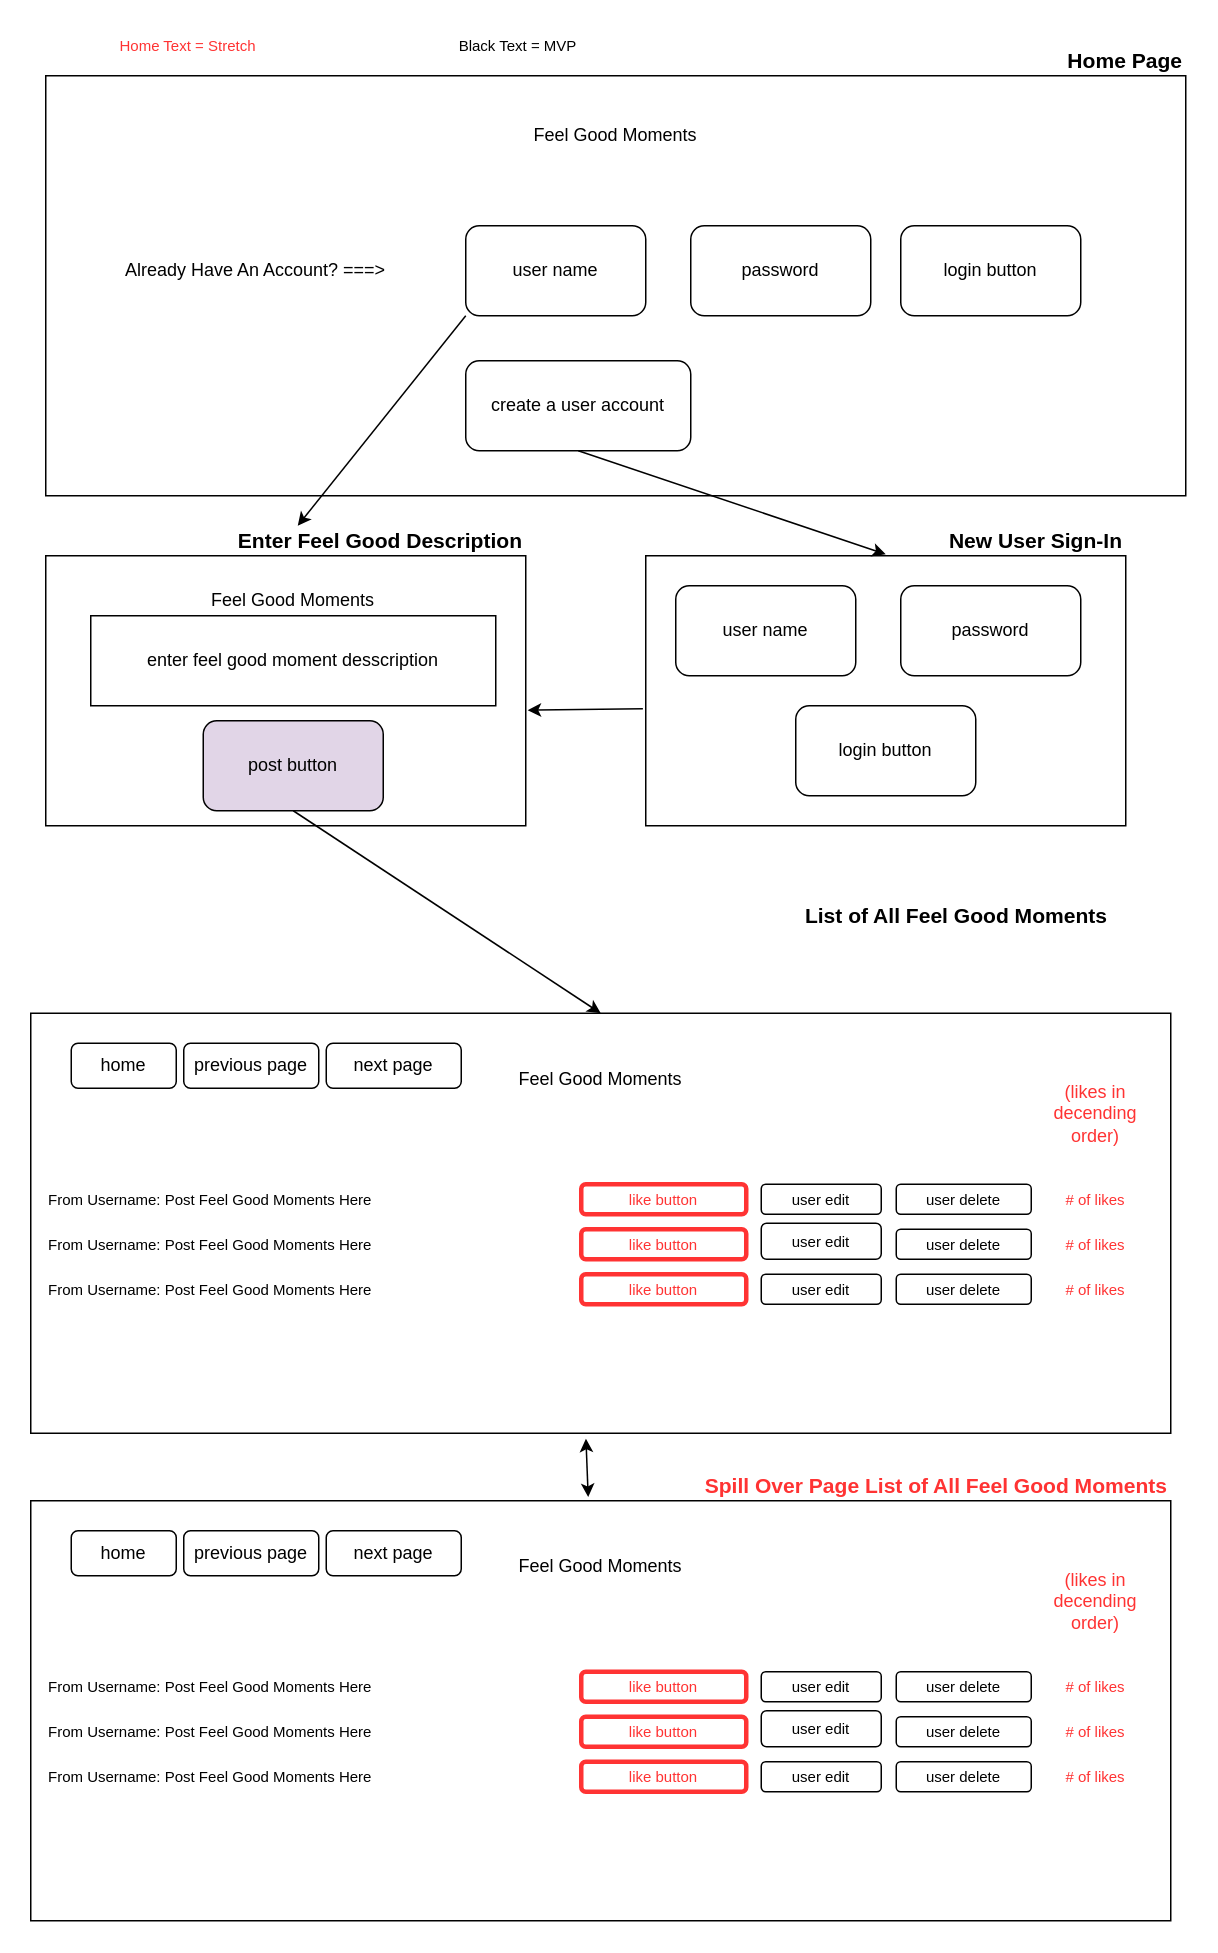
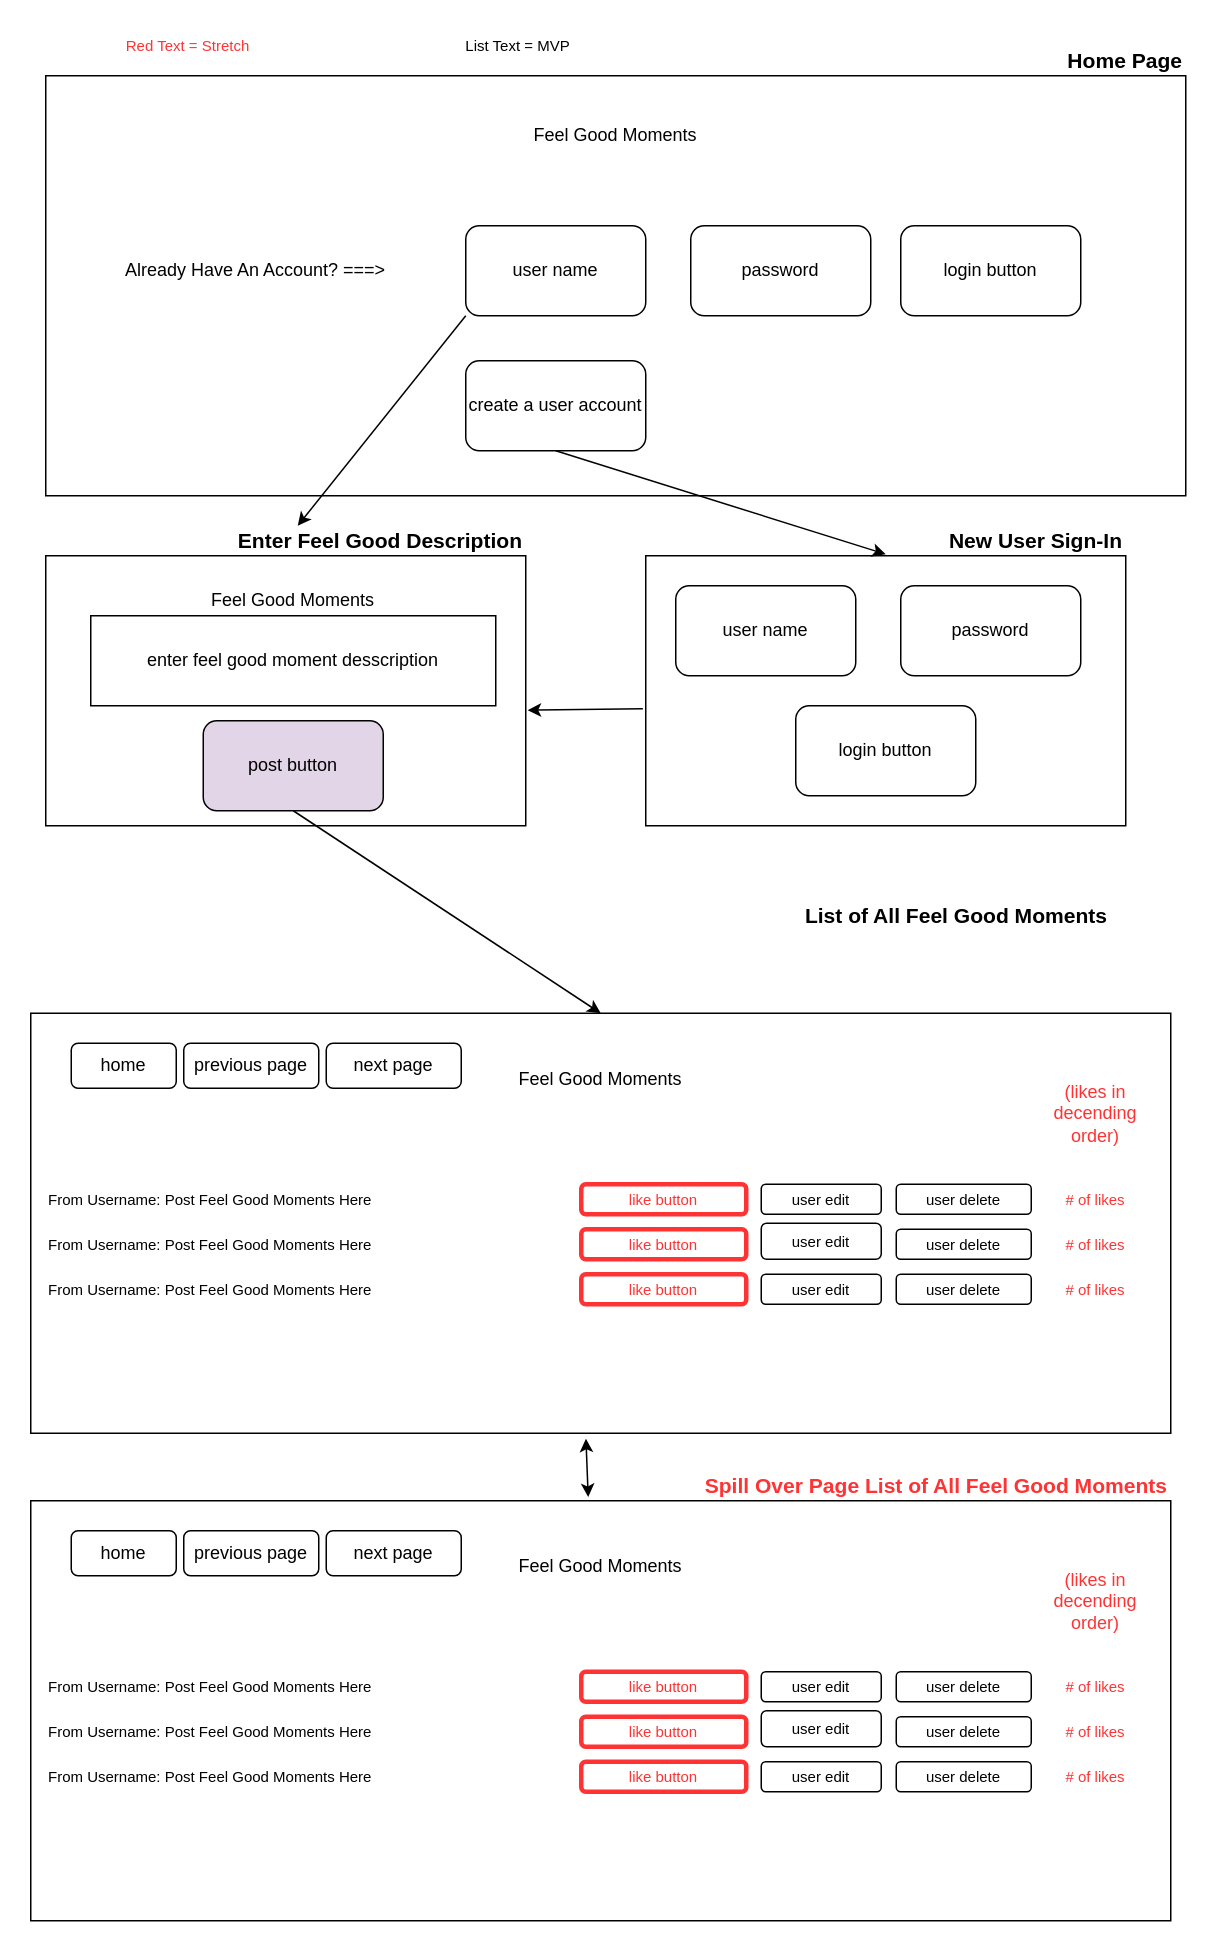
node "Home Text = Stretch": label "Home Text = Stretch" -> "Red Text = Stretch"
node "Black Text = MVP": label "Black Text = MVP" -> "List Text = MVP"
node "create a user account": size 225x90 -> 180x90
